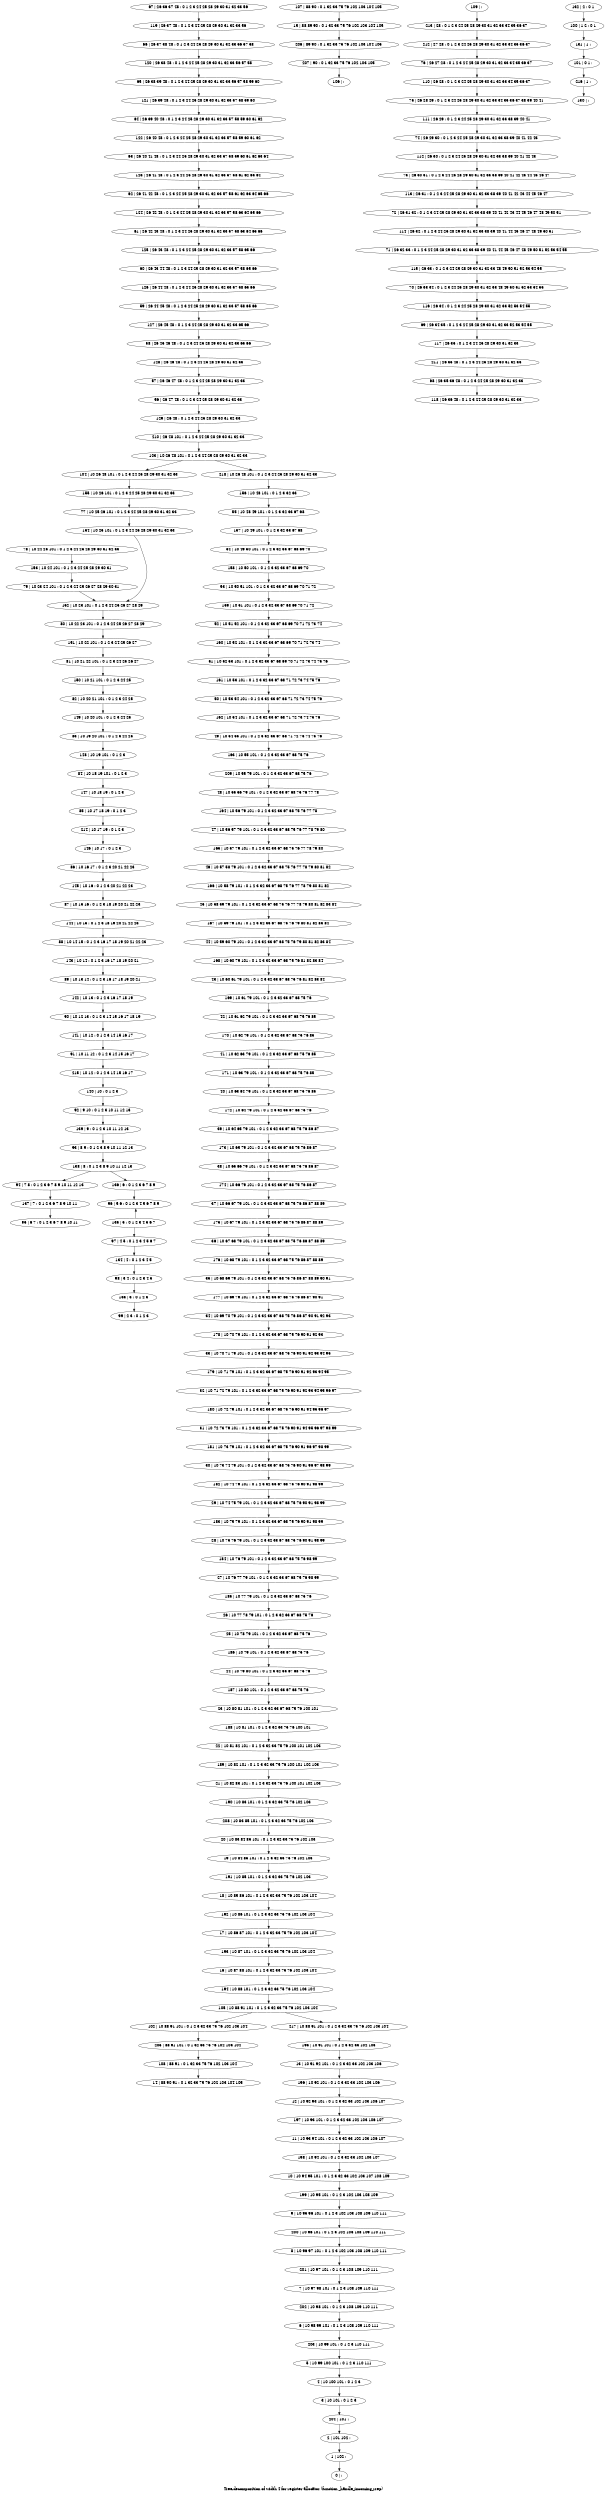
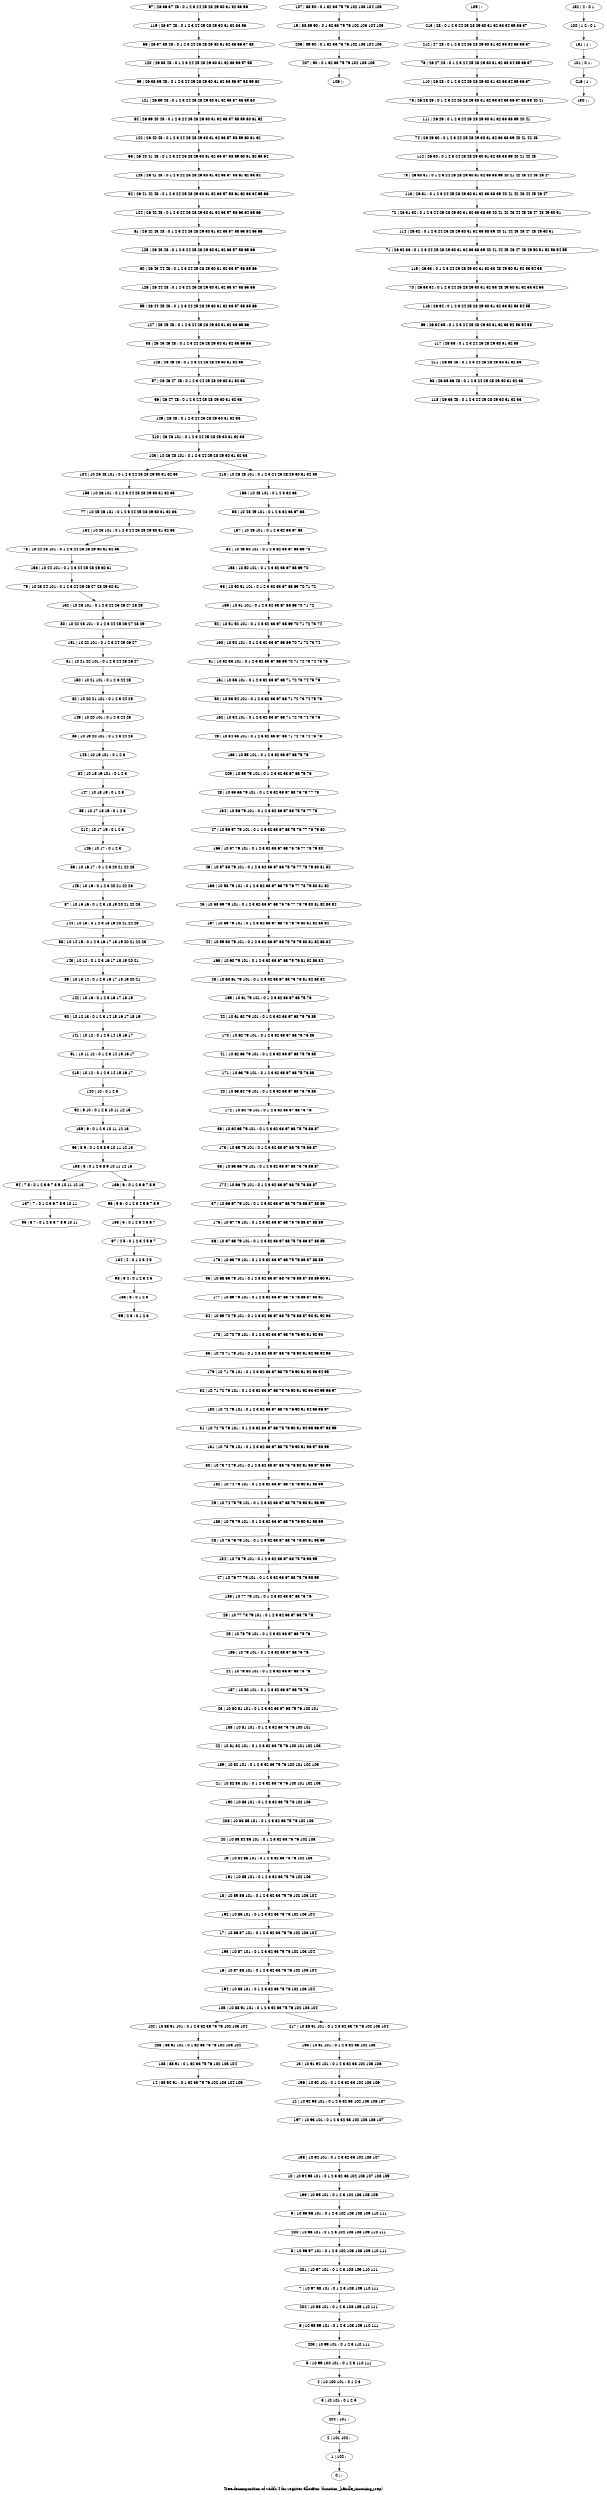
edge "154 | 10 25 101 : 0 1 2 3 24 25 28 29 30 31 32 33" -> "152 | 10 23 101 : 0 1 2 3 24 25 26 27 28 29": now "154 | 10 25 101 : 0 1 2 3 24 25 28 29 30 31 32 33" -> "78 | 10 24 25 101 : 0 1 2 3 24 25 28 29 30 31 32 33"
edge "135 | 5 : 0 1 2 3 4 5 6 7" -> "96 | 5 6 : 0 1 2 3 4 5 6 7 8 9": reversed
node "11 | 10 93 94 101 : 0 1 2 3 32 33 102 103 106 107": removed
